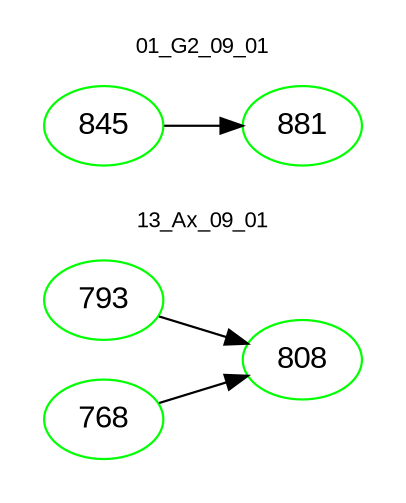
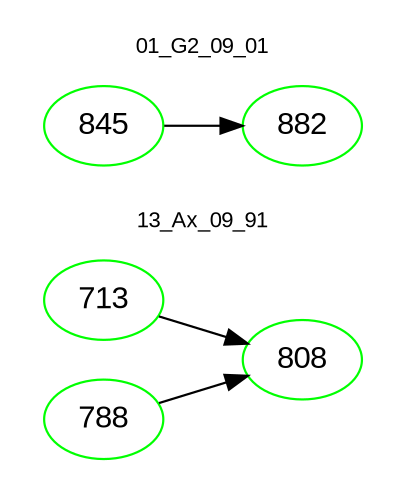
node "881": label "881" -> "882"
cluster "13_Ax_09_01": label "13_Ax_09_01" -> "13_Ax_09_91"
node "793": label "793" -> "713"
node "768": label "768" -> "788"
